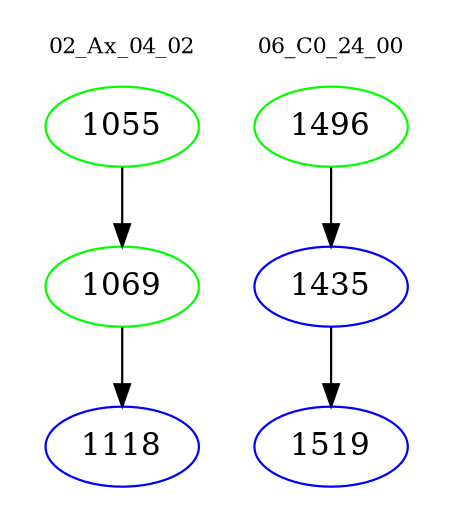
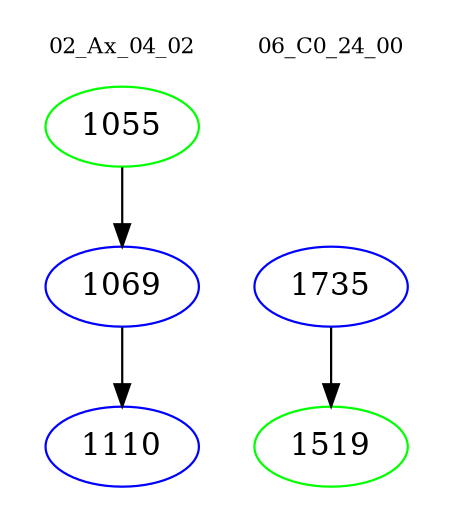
node "1496": removed
node "1069": color green -> blue
node "1435": label "1435" -> "1735"
node "1118": label "1118" -> "1110"
node "1519": color blue -> green
